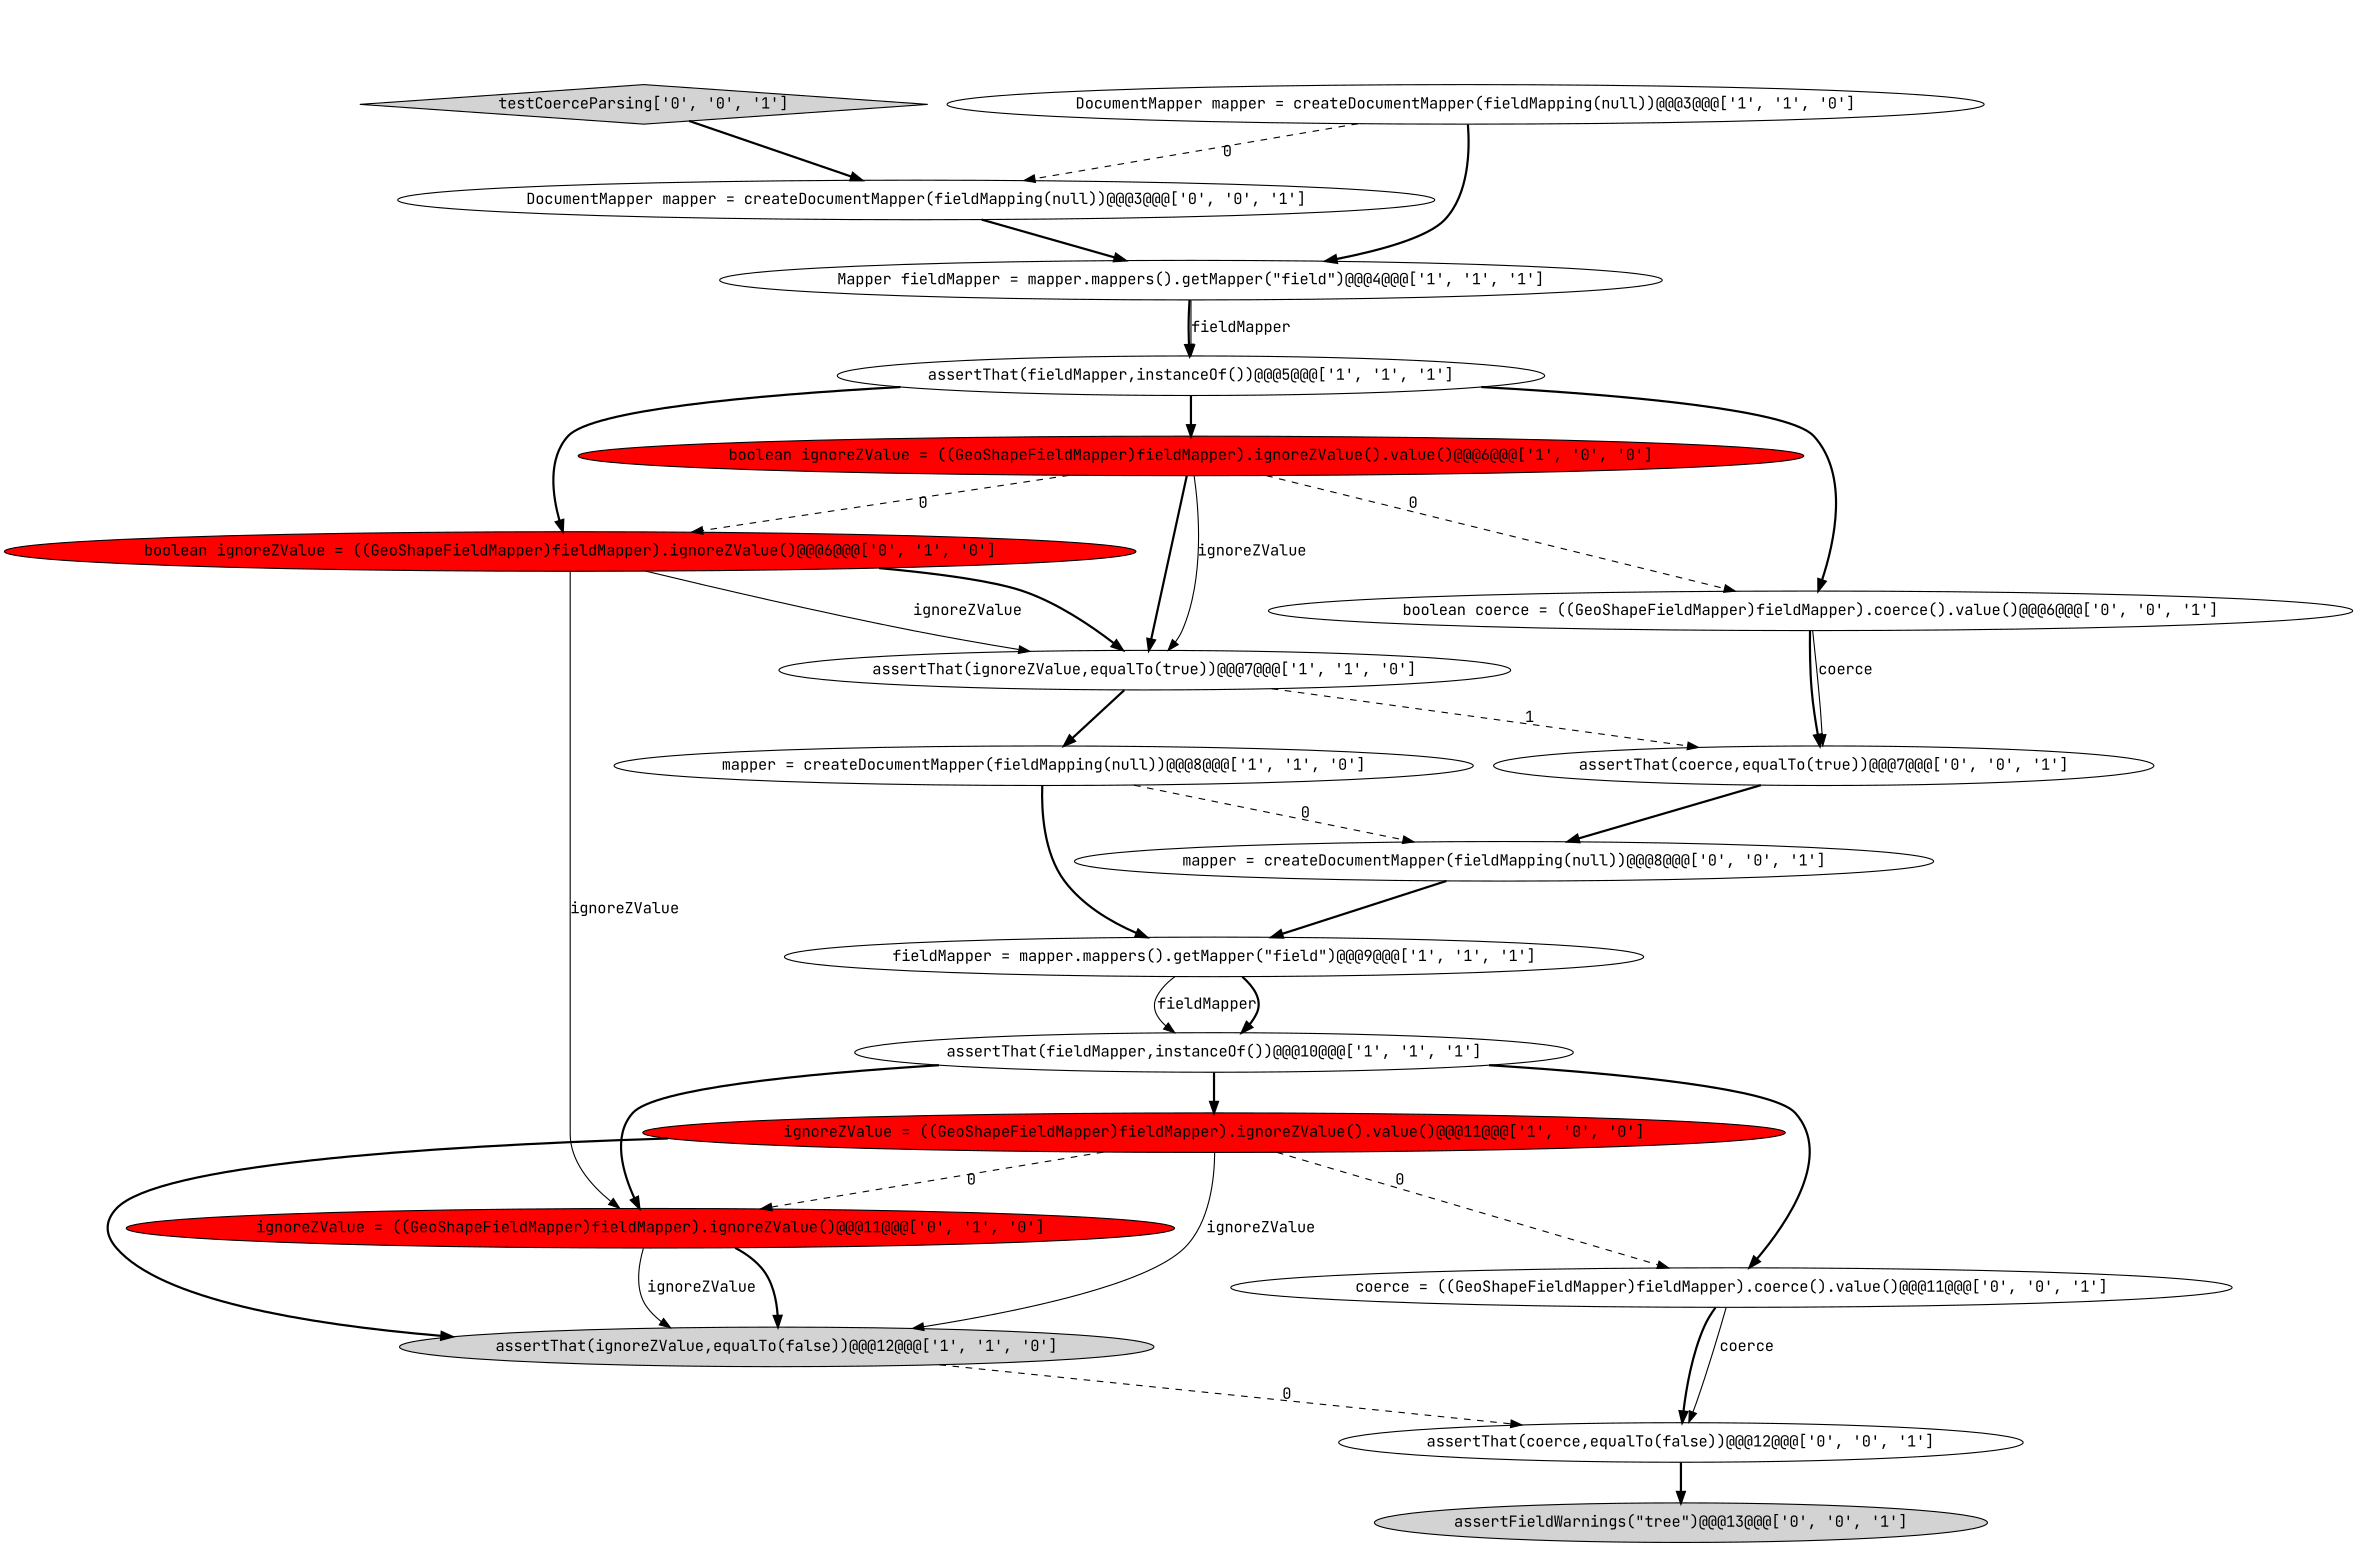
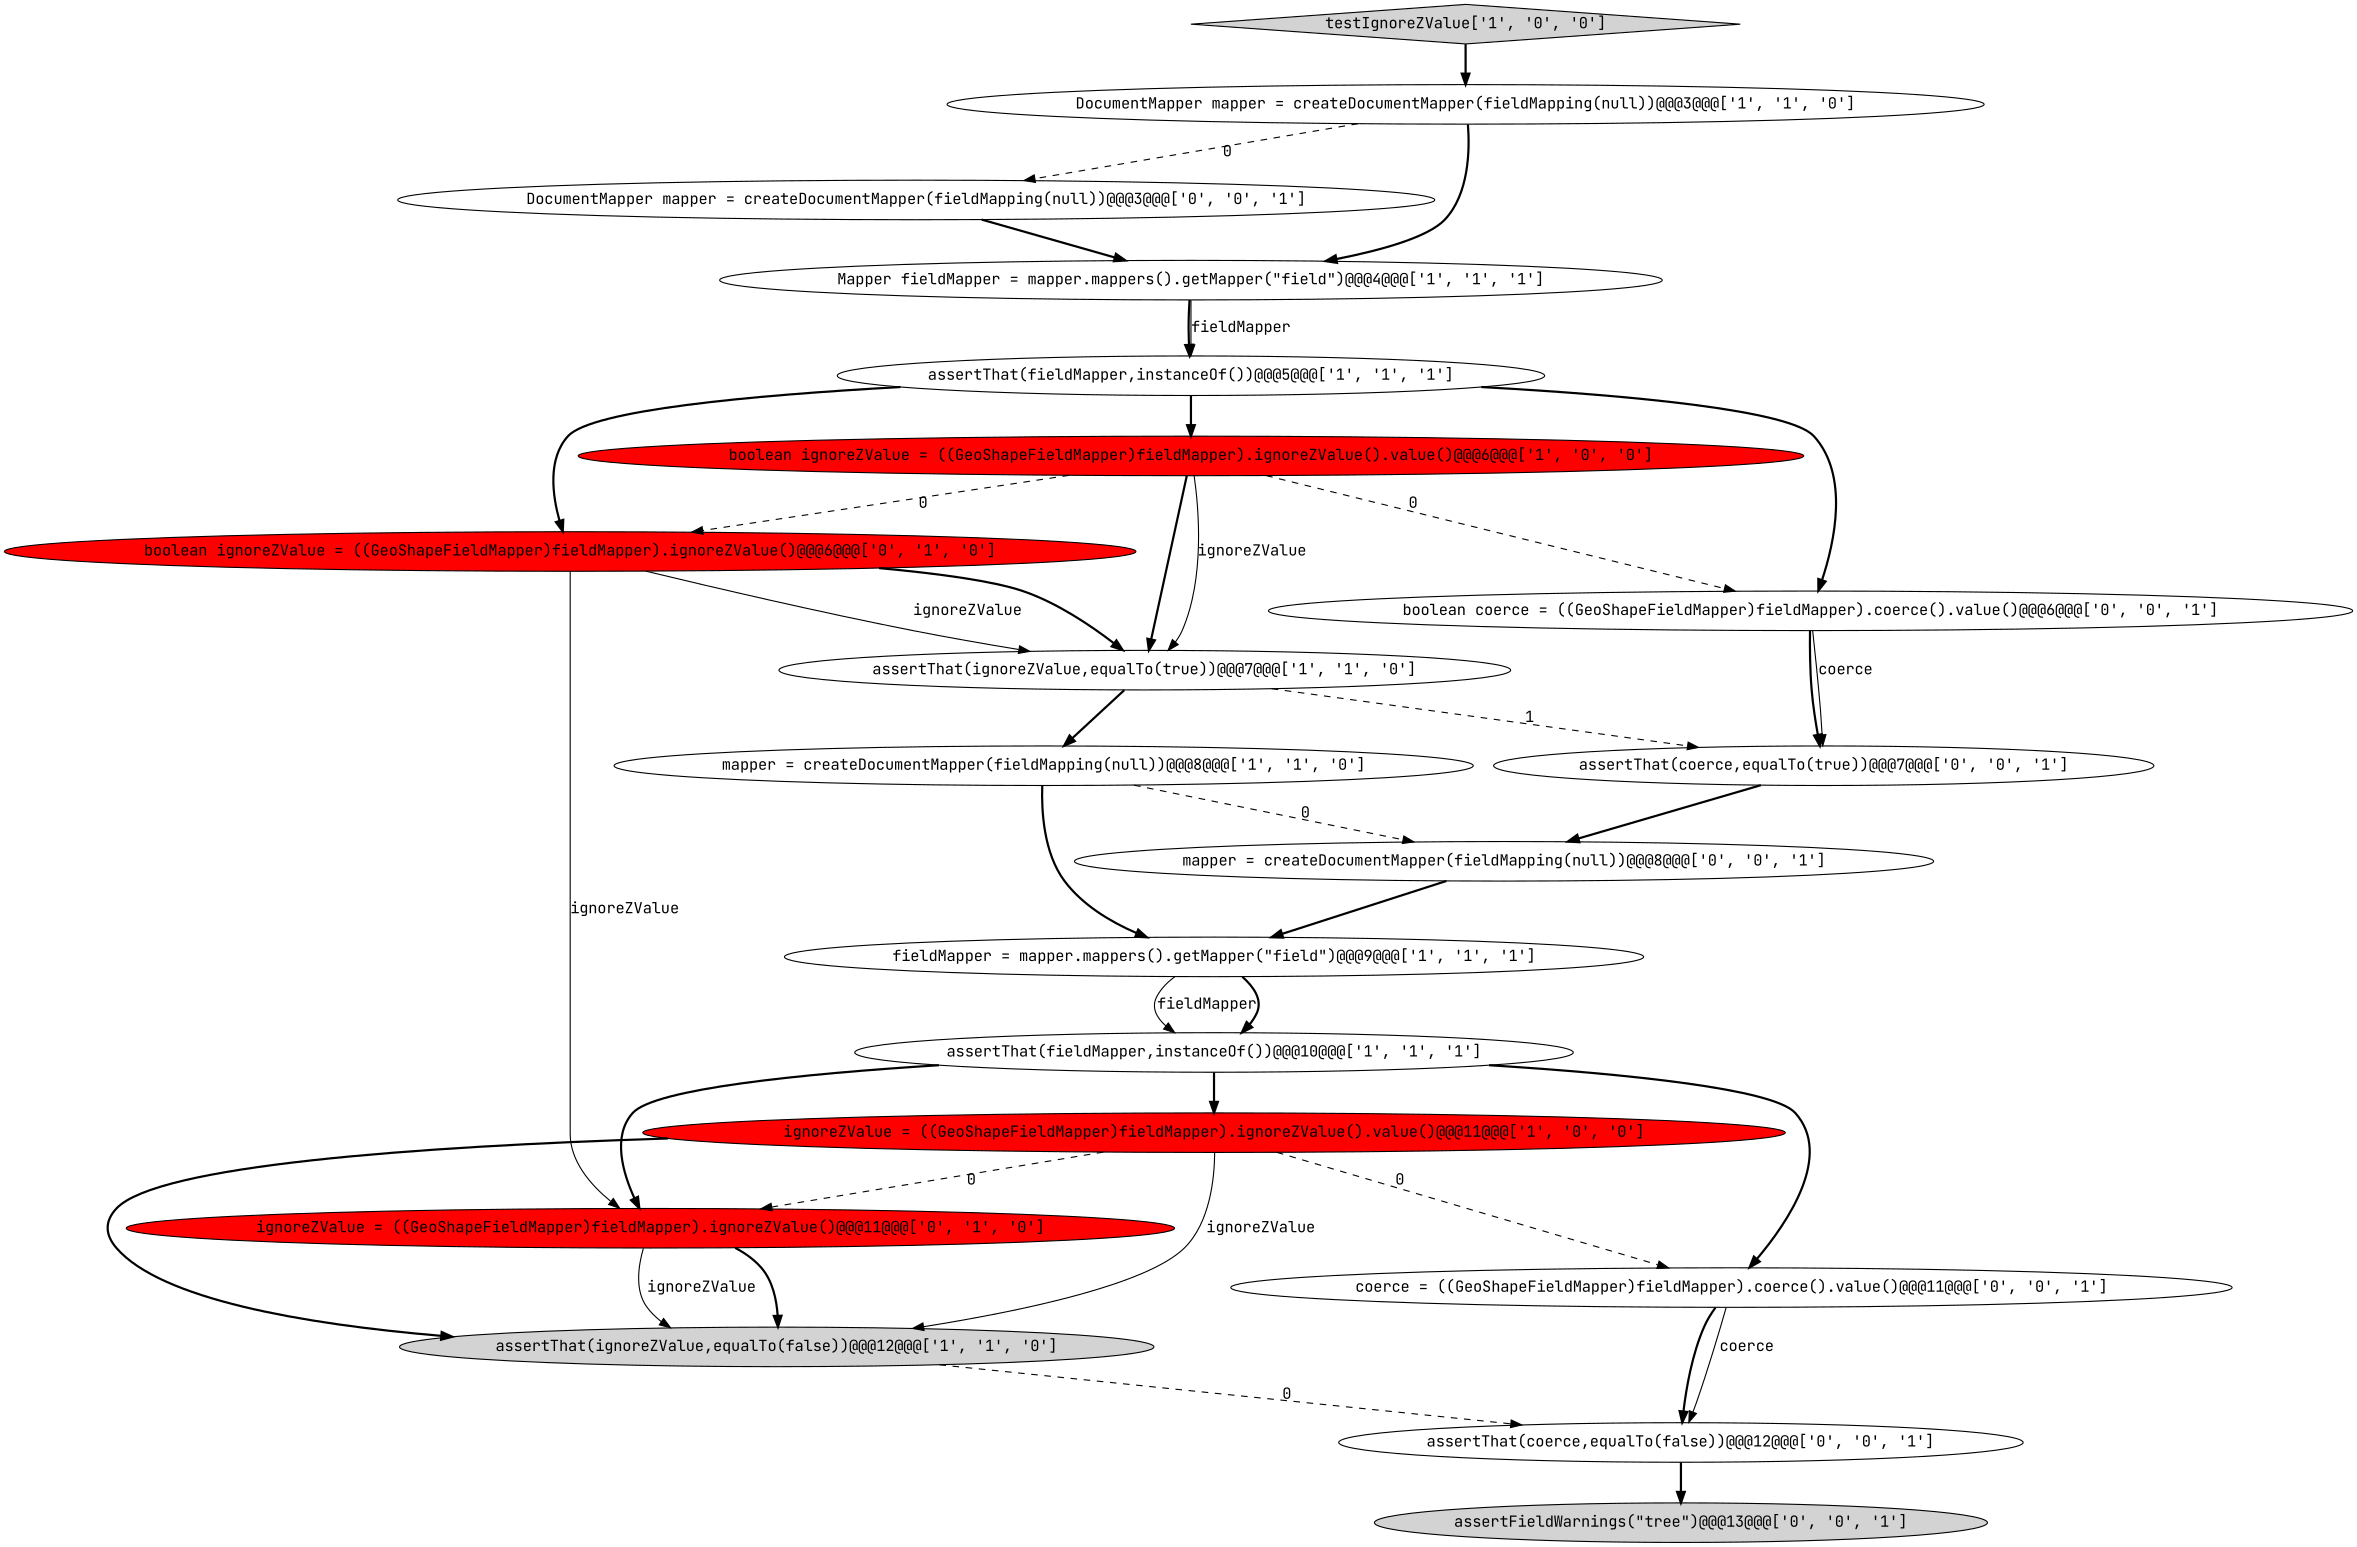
node "testIgnoreZValue['1', '0', '0']": added
node "testCoerceParsing['0', '0', '1']": removed
